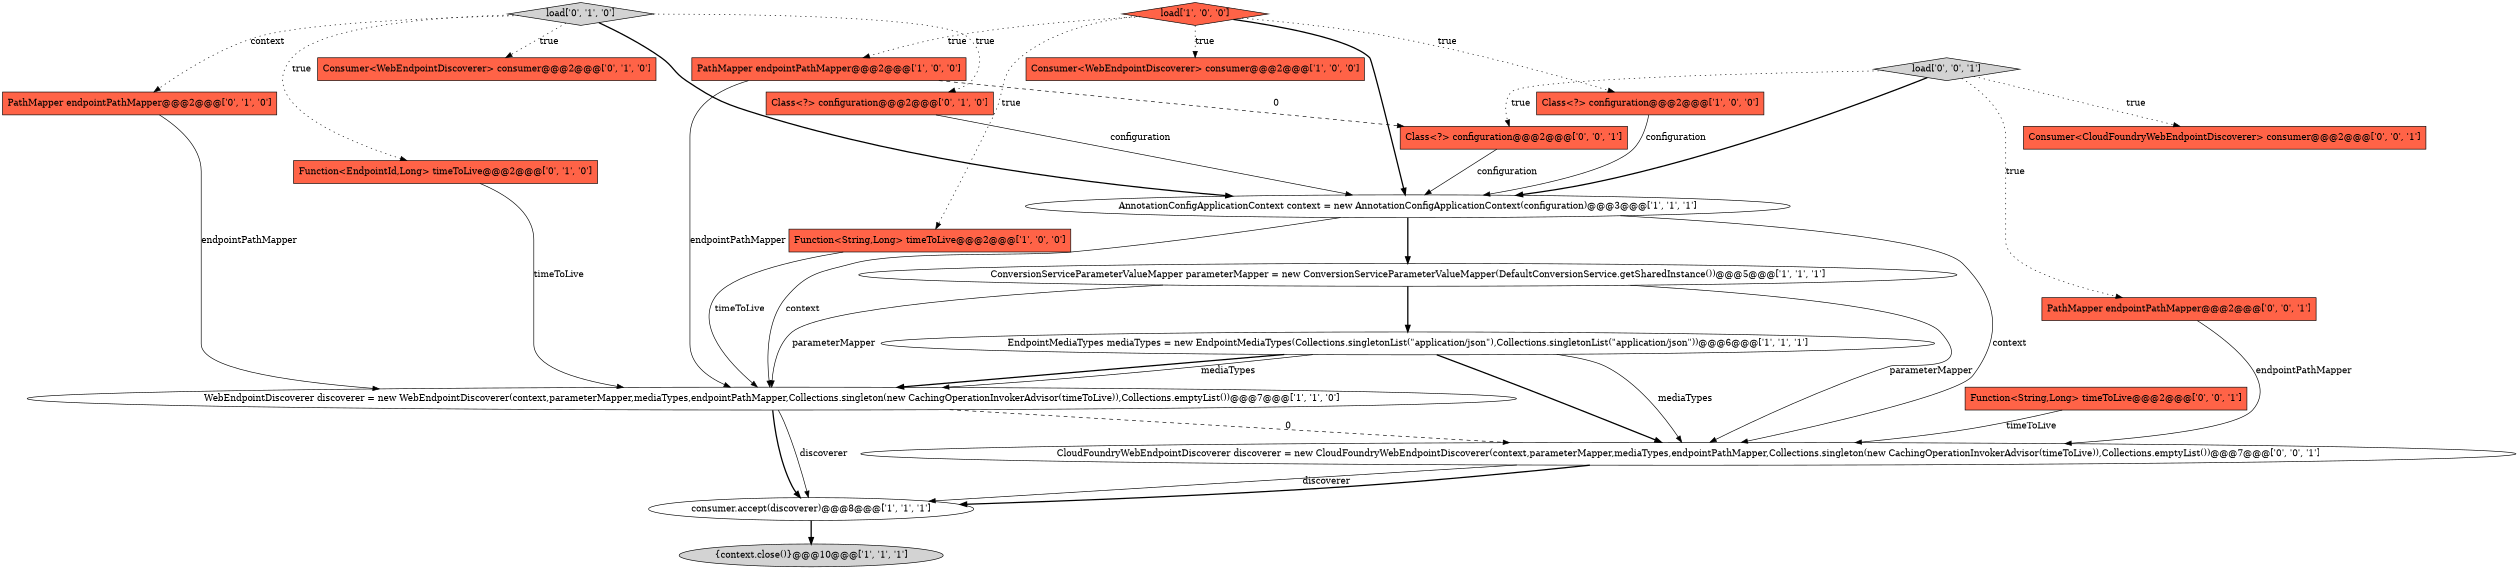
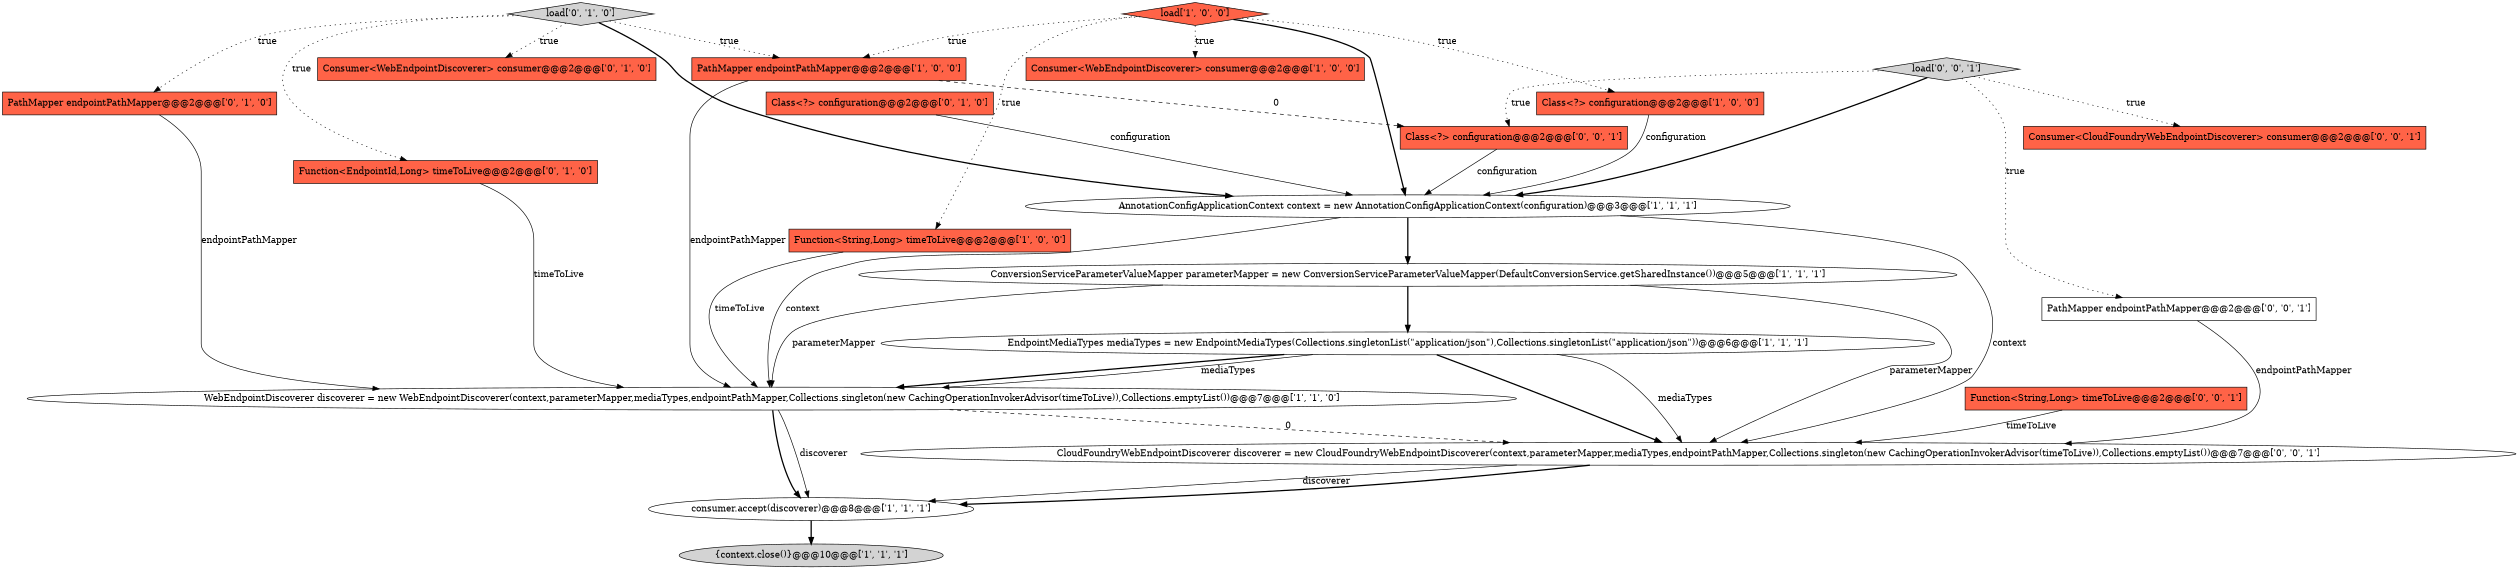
edge "load['0', '1', '0']" -> "Class<?> configuration@@@2@@@['0', '1', '0']": now "load['0', '1', '0']" -> "PathMapper endpointPathMapper@@@2@@@['1', '0', '0']"
edge "load['0', '1', '0']" -> "PathMapper endpointPathMapper@@@2@@@['0', '1', '0']": label "context" -> "true"
node "PathMapper endpointPathMapper@@@2@@@['0', '0', '1']": fillcolor tomato -> white
